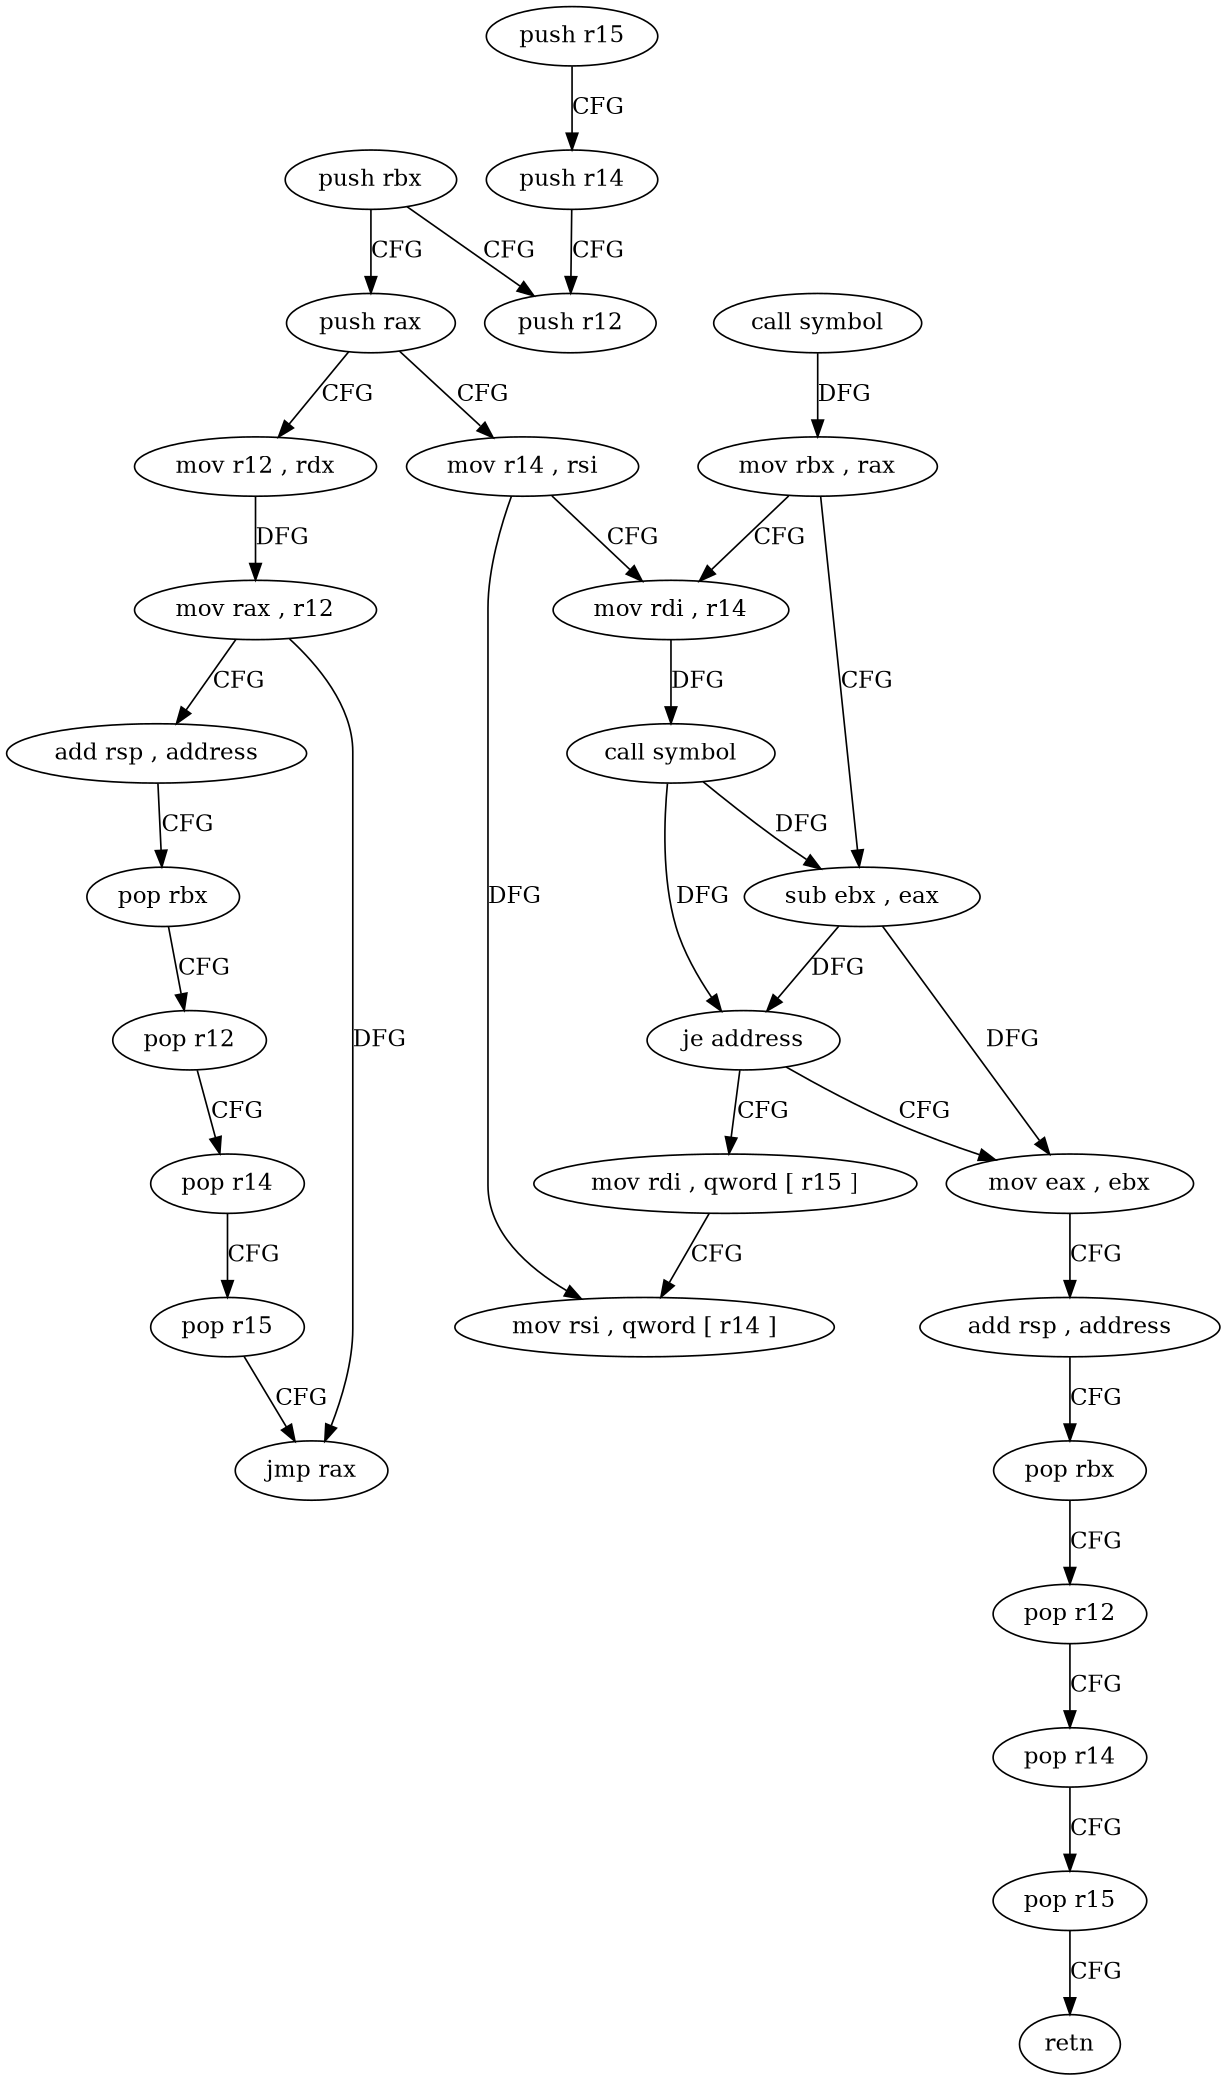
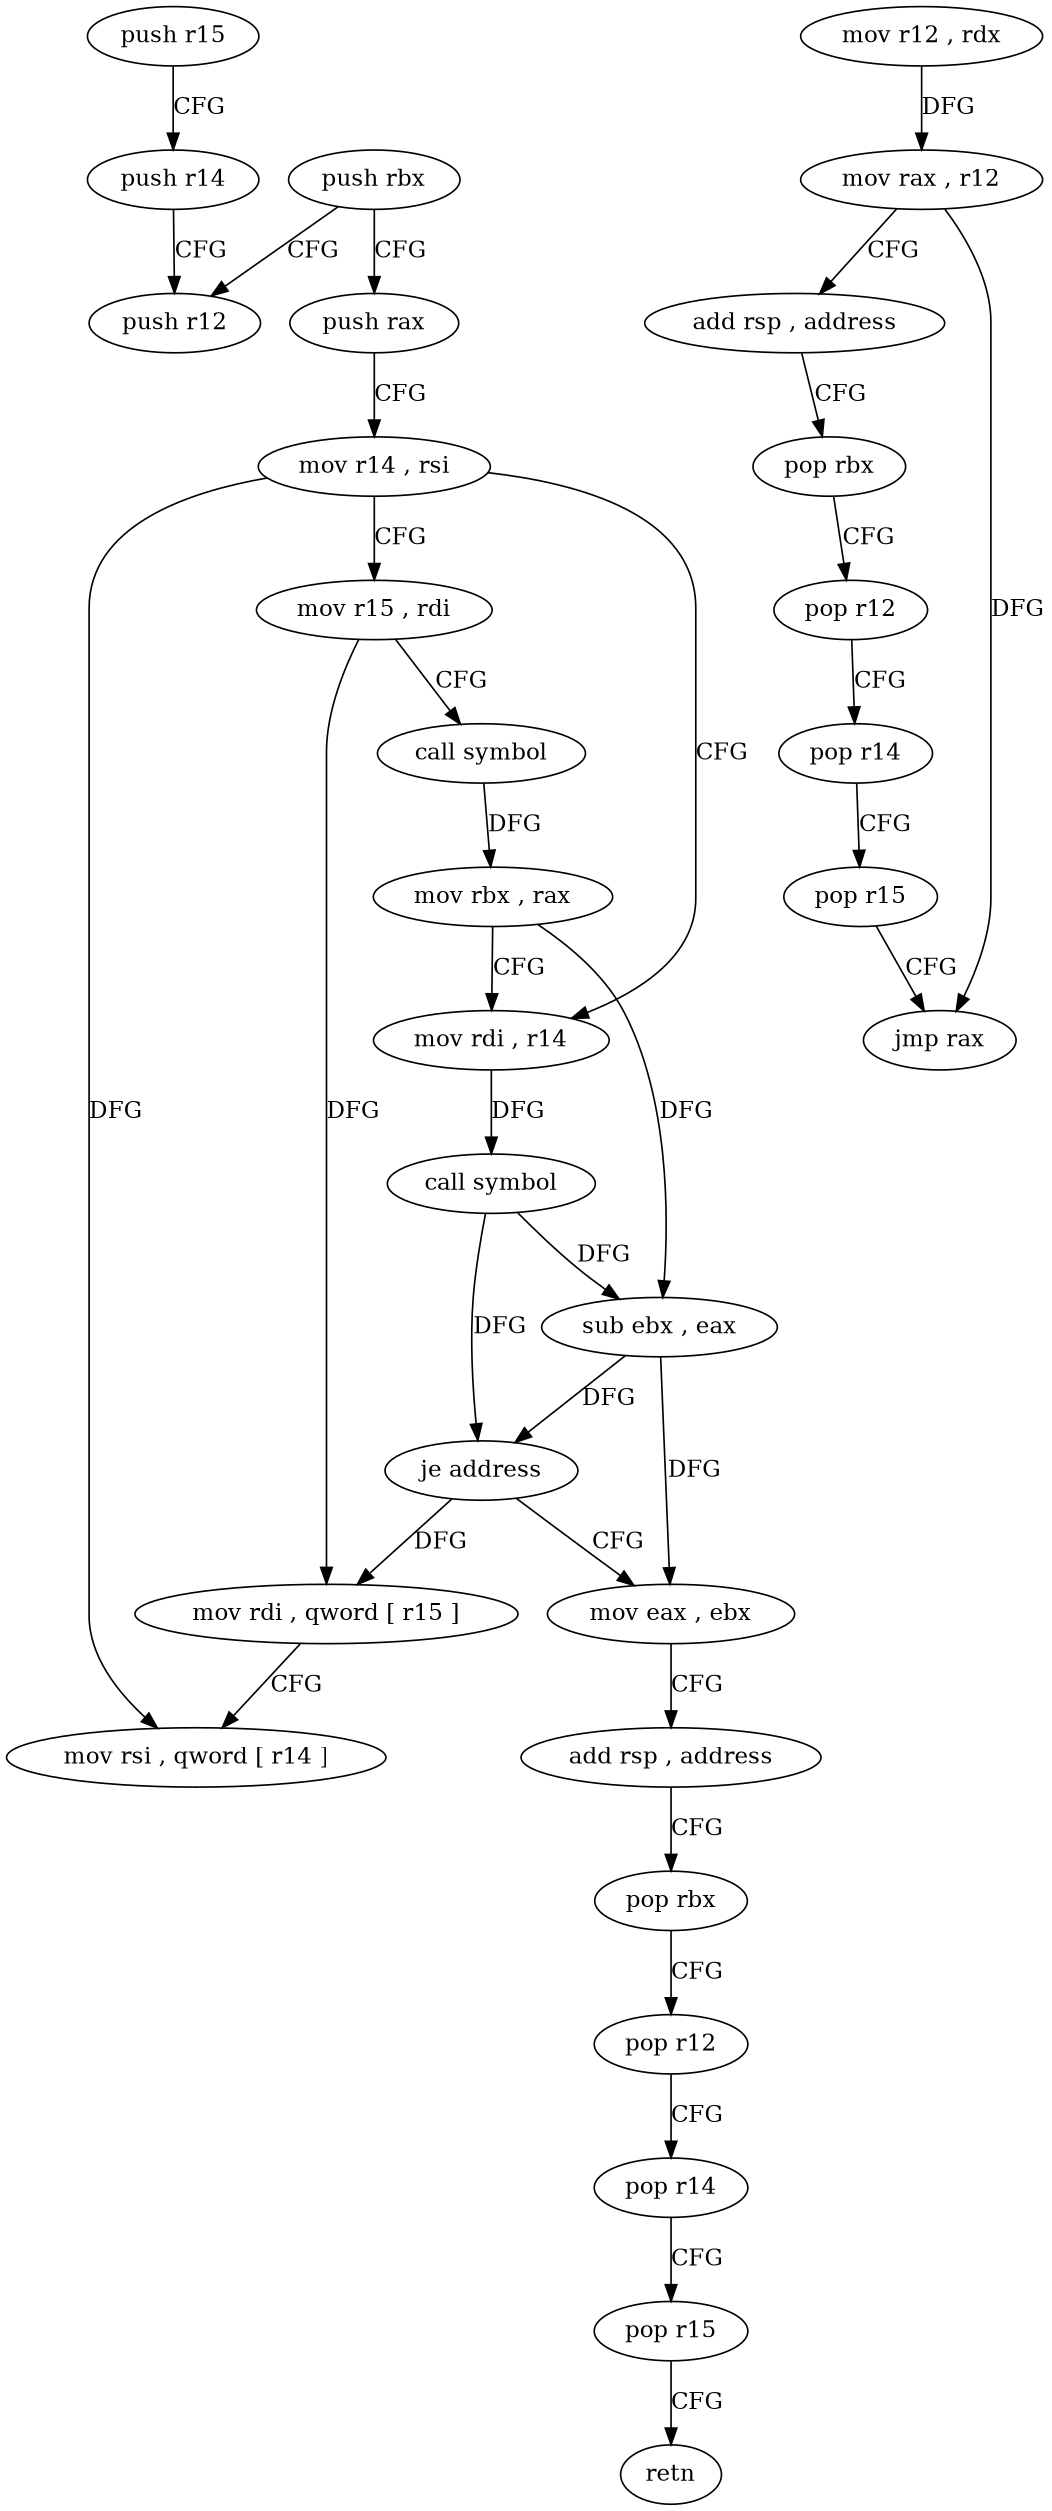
edge "push rax" -> "mov r12 , rdx": removed, label "CFG"
node "mov r15 , rdi": added
edge "mov rbx , rax" -> "sub ebx , eax": label "CFG" -> "DFG"
edge "je address" -> "mov rdi , qword [ r15 ]": label "CFG" -> "DFG"
